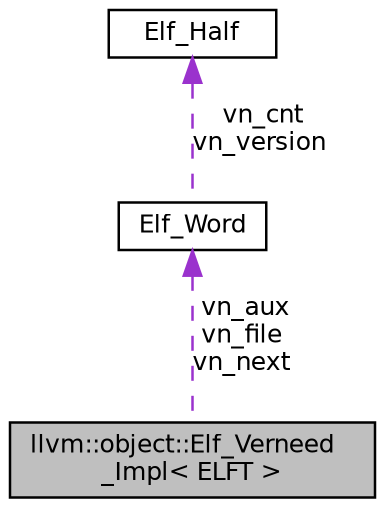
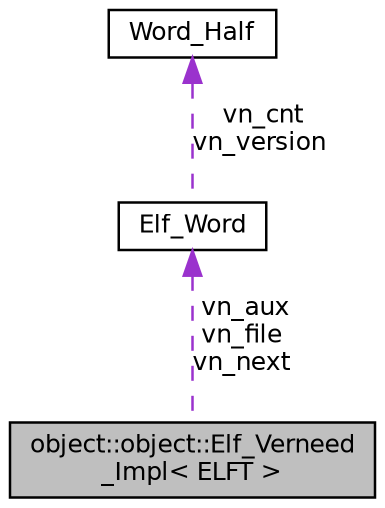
node "Elf_Half": label "Elf_Half" -> "Word_Half"
node "llvm::object::Elf_Verneed _Impl< ELFT >": label "llvm::object::Elf_Verneed _Impl< ELFT >" -> "object::object::Elf_Verneed _Impl< ELFT >"
